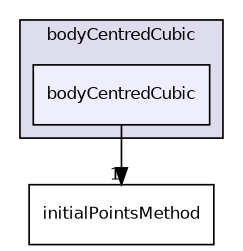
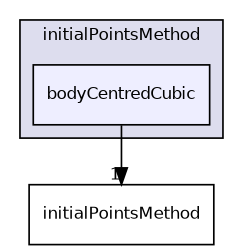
cluster "bodyCentredCubic": label "bodyCentredCubic" -> "initialPointsMethod"
